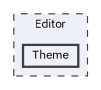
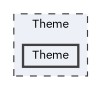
cluster "Editor": label "Editor" -> "Theme"
